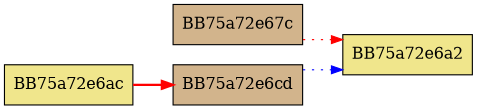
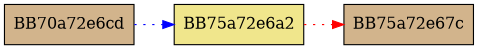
edge "BB75a72e67c" -> "BB75a72e6a2": reversed
node "BB75a72e6ac": removed
node "BB75a72e6cd": label "BB75a72e6cd" -> "BB70a72e6cd"
